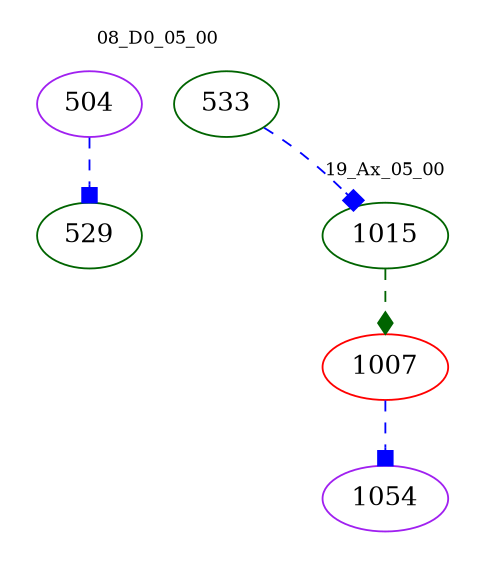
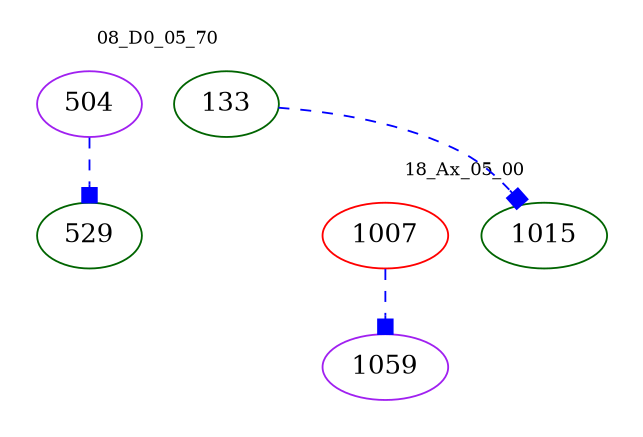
cluster "08_D0_05_00": label "08_D0_05_00" -> "08_D0_05_70"
node "533": label "533" -> "133"
cluster "19_Ax_05_00": label "19_Ax_05_00" -> "18_Ax_05_00"
edge "1015" -> "1007": removed
node "1054": label "1054" -> "1059"
